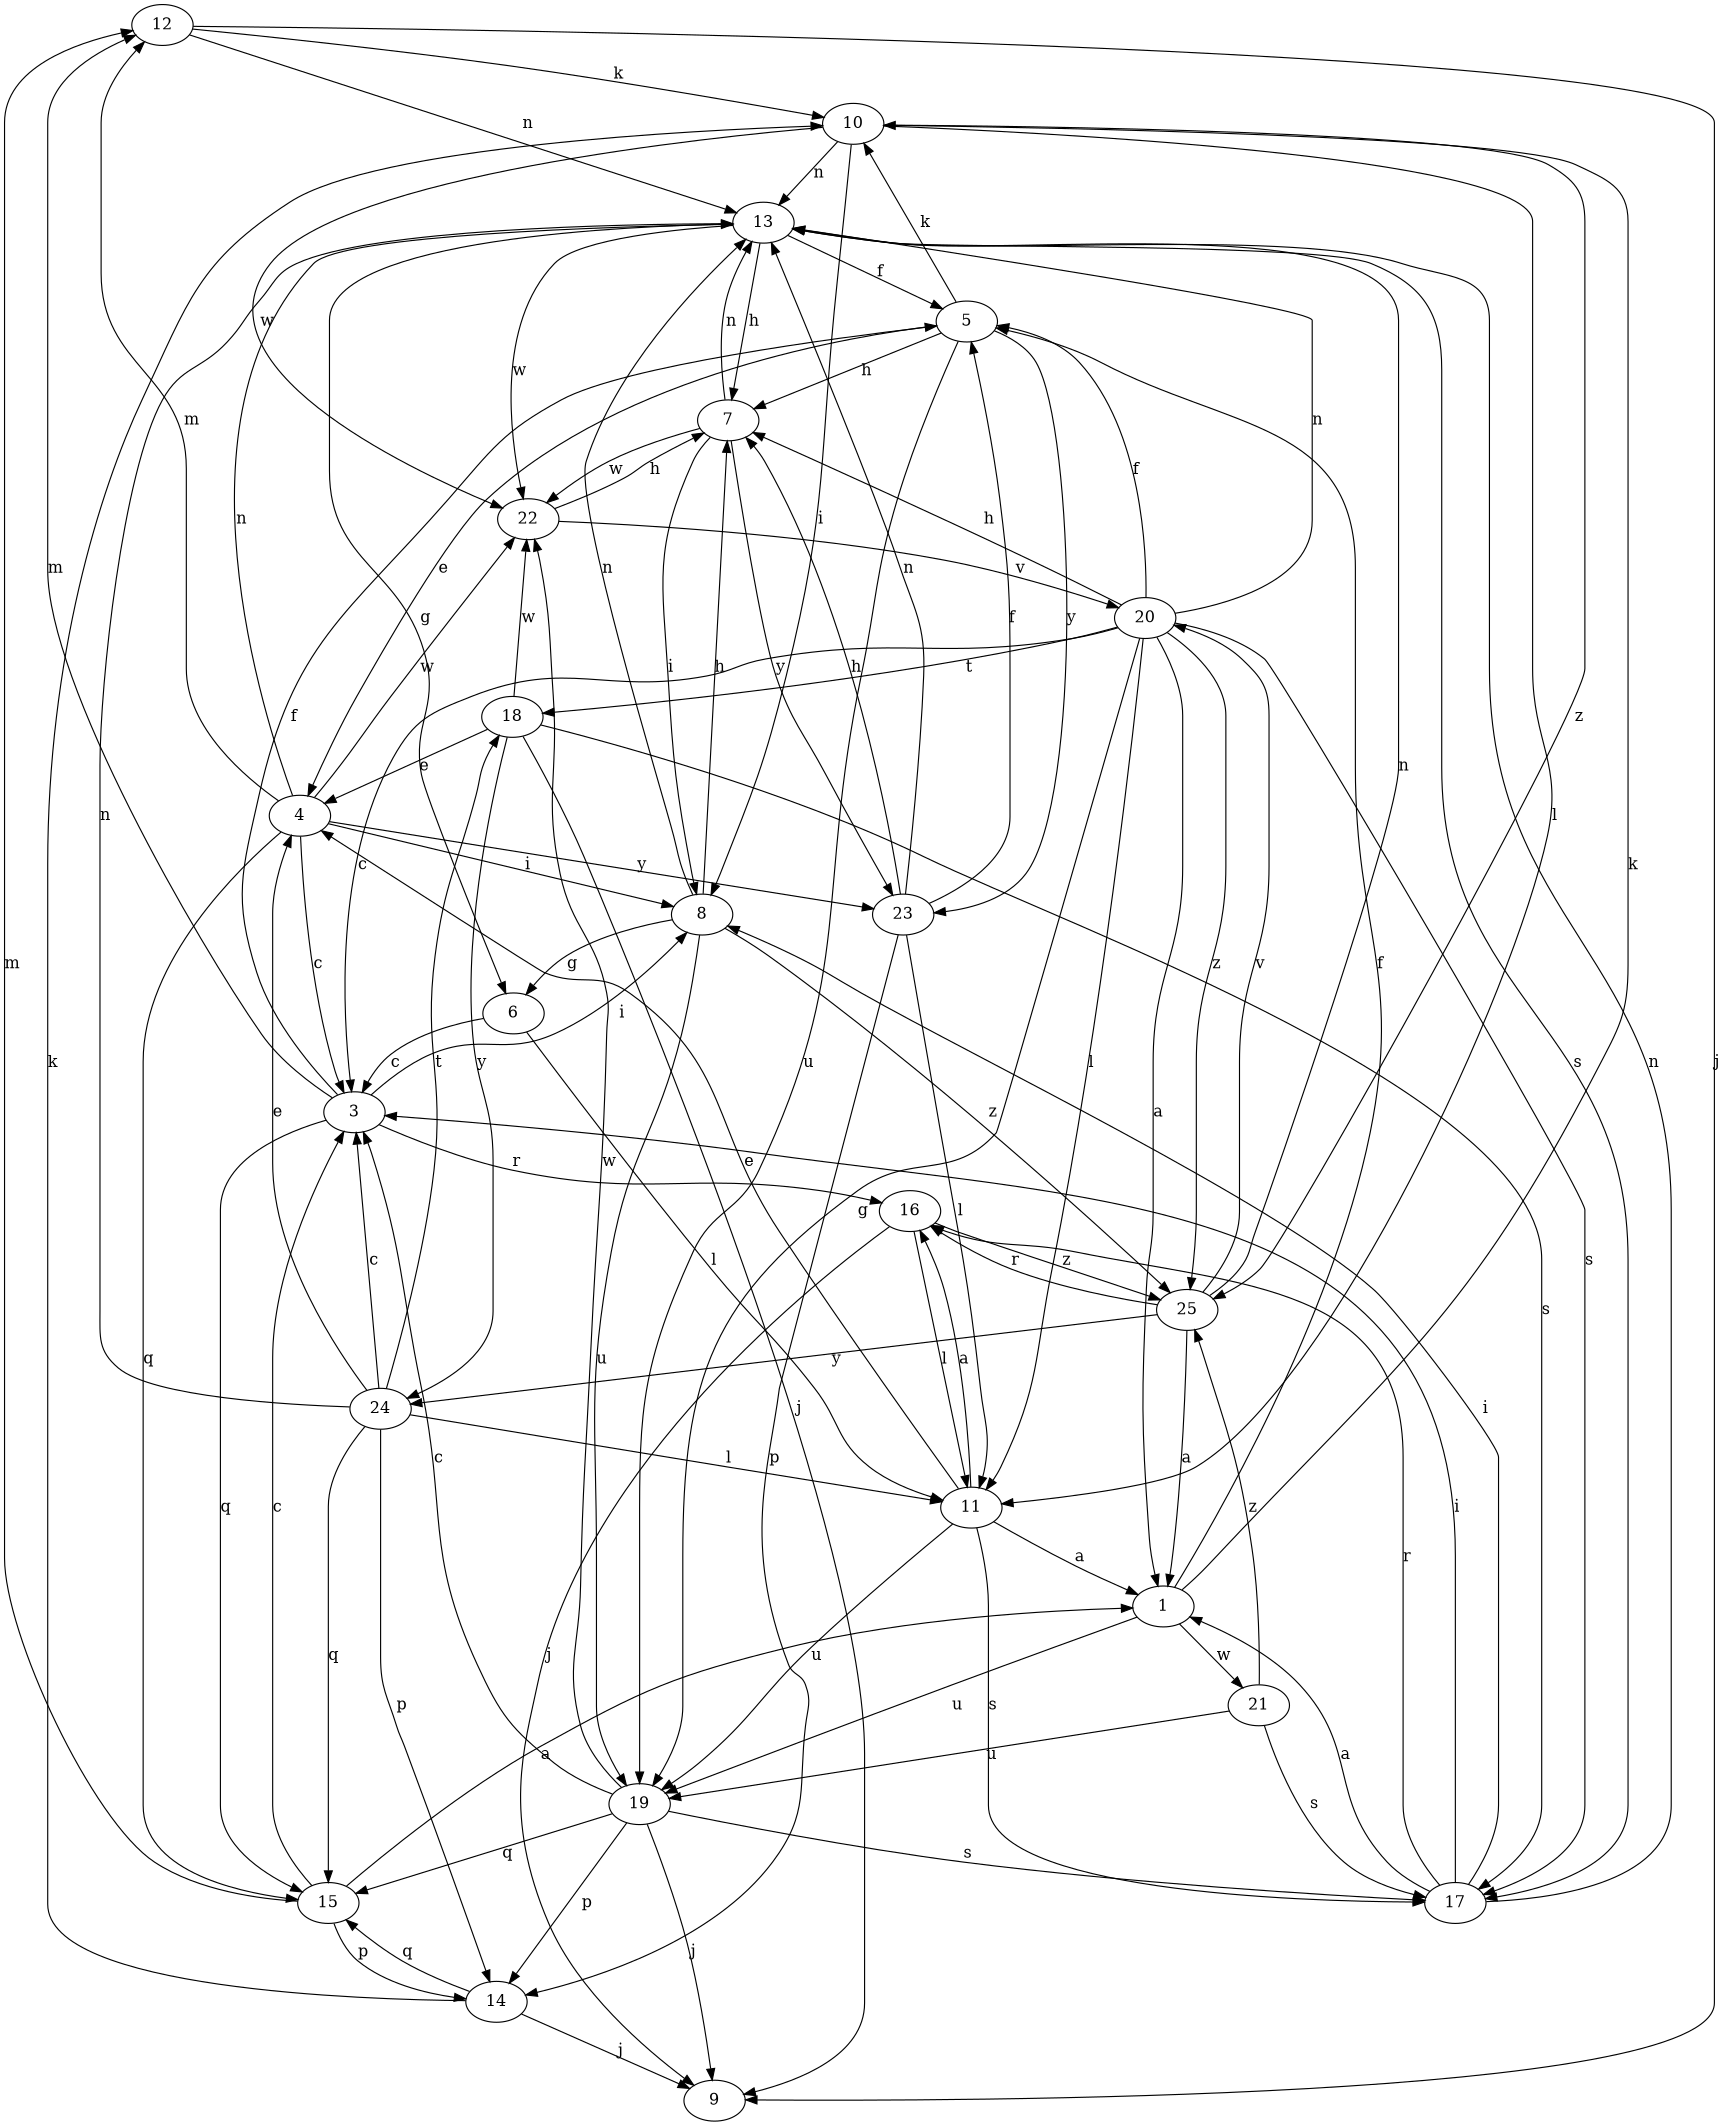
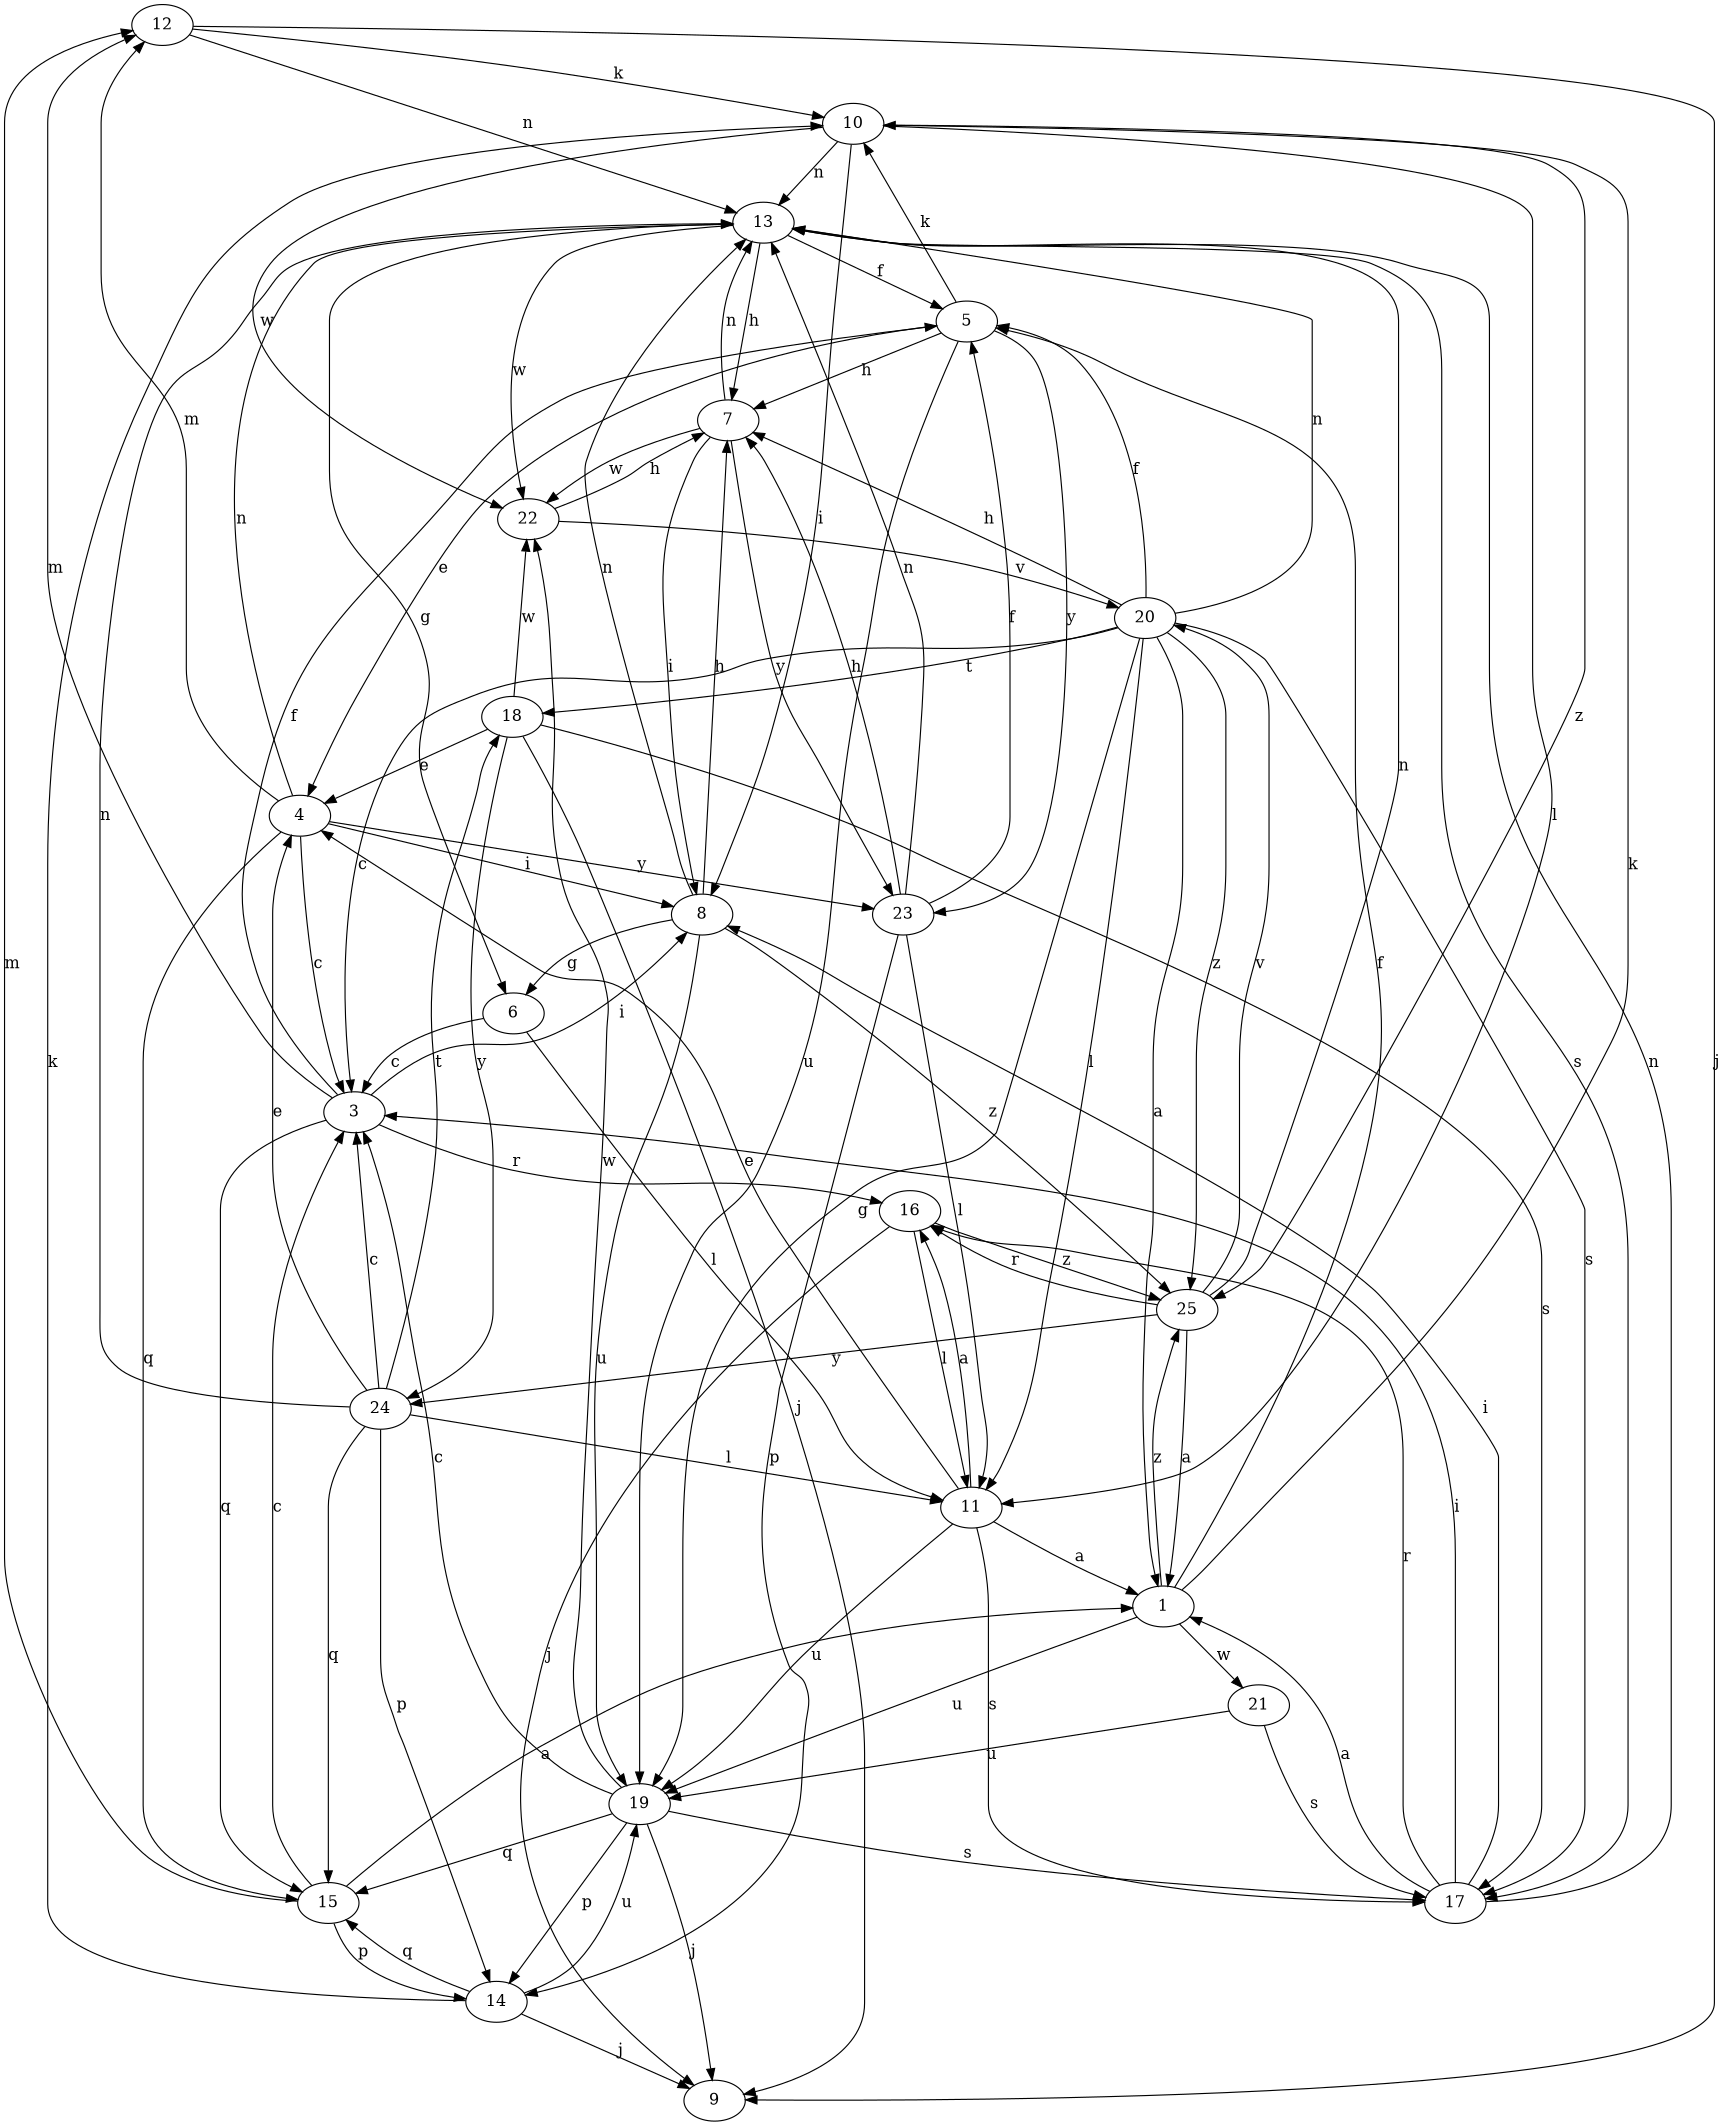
edge "4" -> "22": removed, label "w"
edge "21" -> "25": now "1" -> "25"
edge "14" -> "19": added, label "u"
